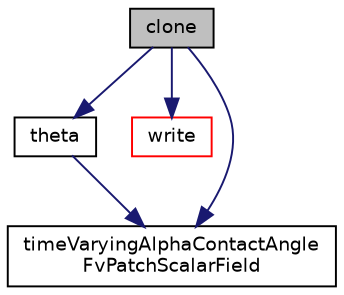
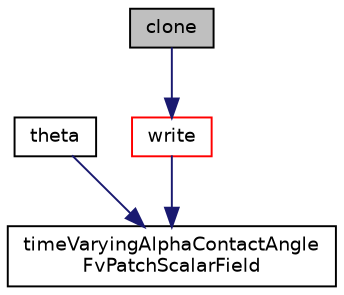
edge "clone" -> "theta": removed
edge "clone" -> "timeVaryingAlphaContactAngle FvPatchScalarField": now "write" -> "timeVaryingAlphaContactAngle FvPatchScalarField"
